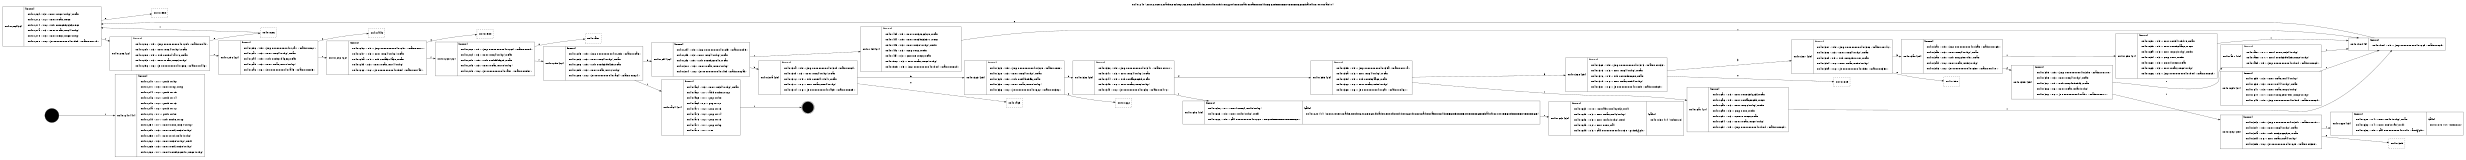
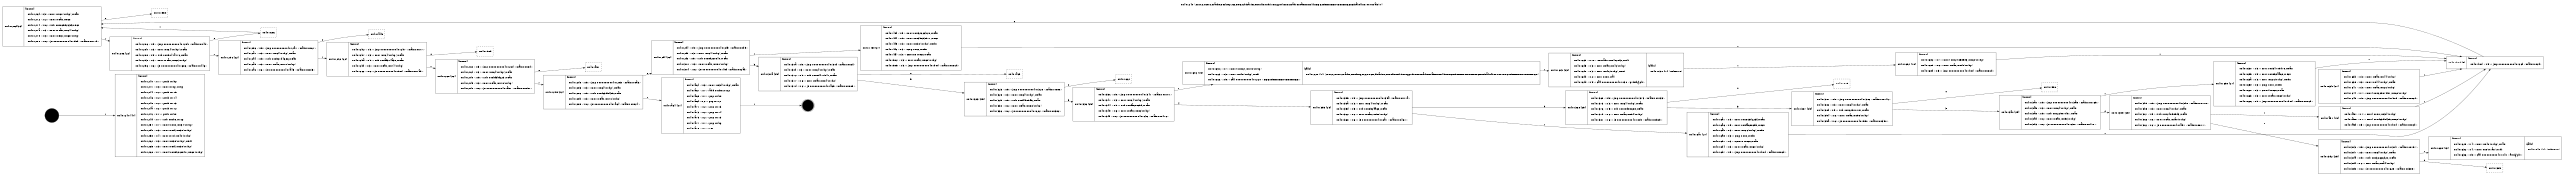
node "0x4016e2 [18]": added
